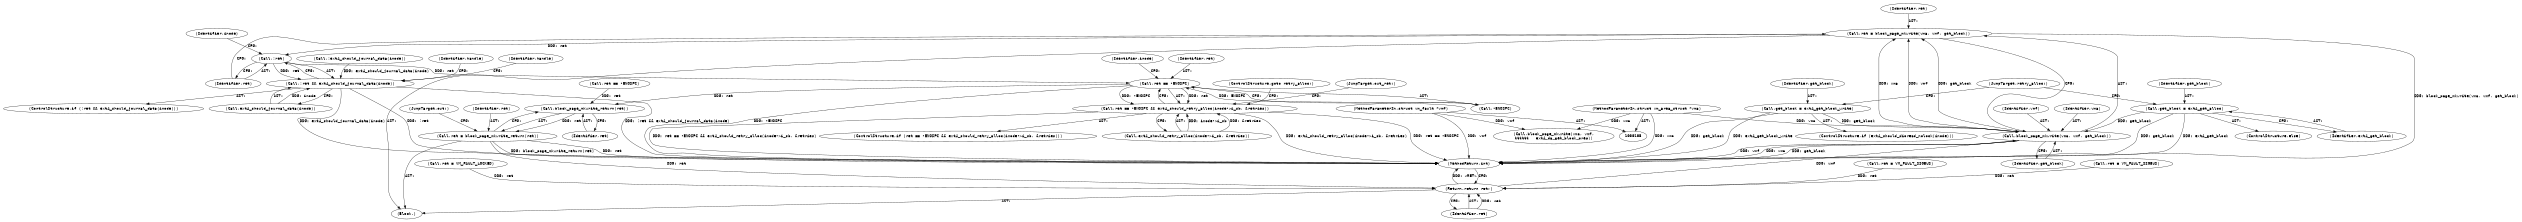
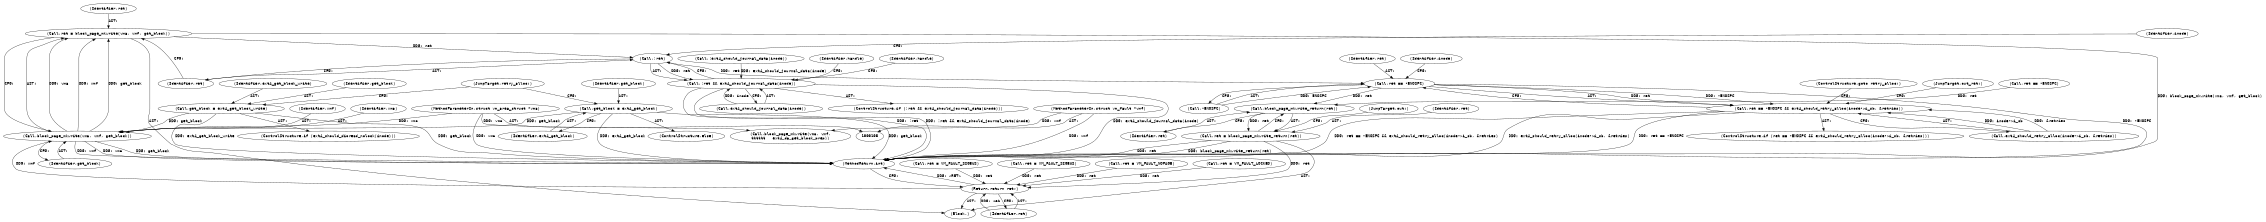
node "(Identifier,ext4_get_block_write)": added
node "(Call,get_block = ext4_get_alloc)": label "(Call,get_block = ext4_get_alloc)" -> "(Call,get_block = ext4_get_block)"
node "(Call,ret = VM_FAULT_NOPAGE)": added
